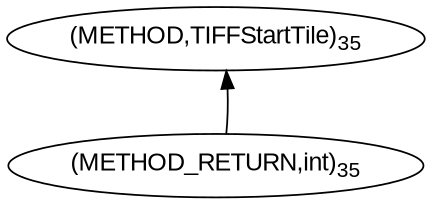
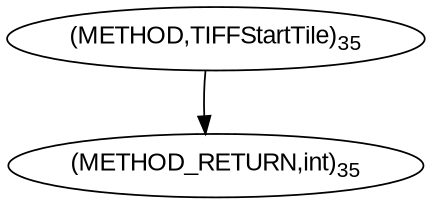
edge "(METHOD_RETURN,int)" -> "(METHOD,TIFFStartTile)": reversed
